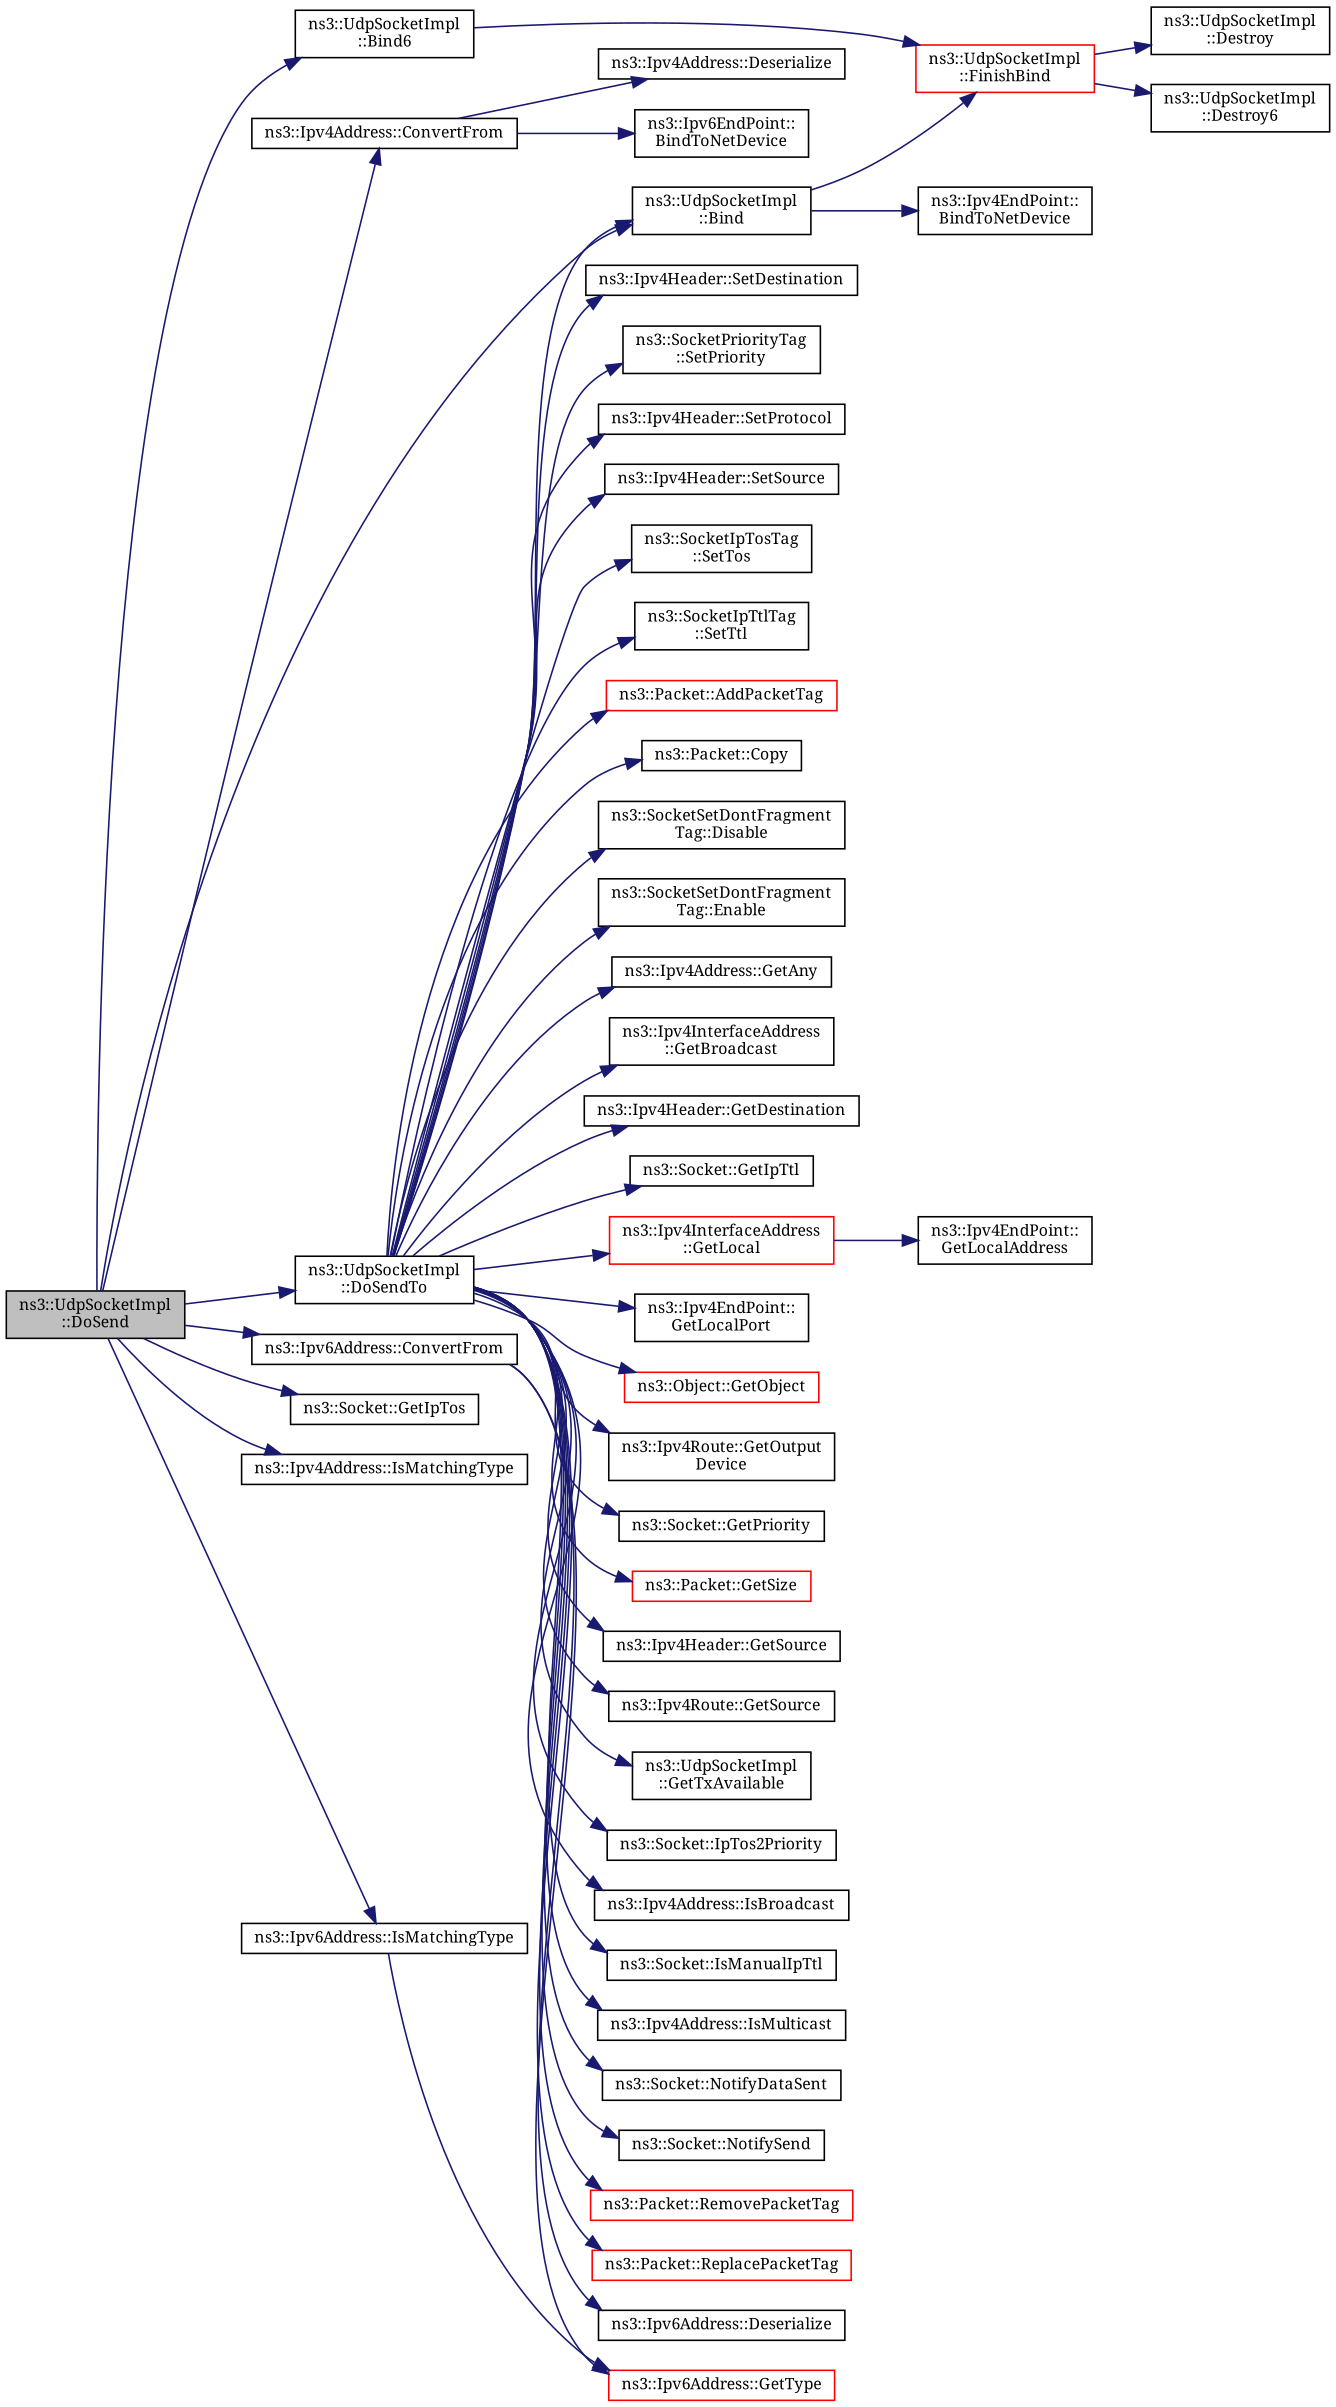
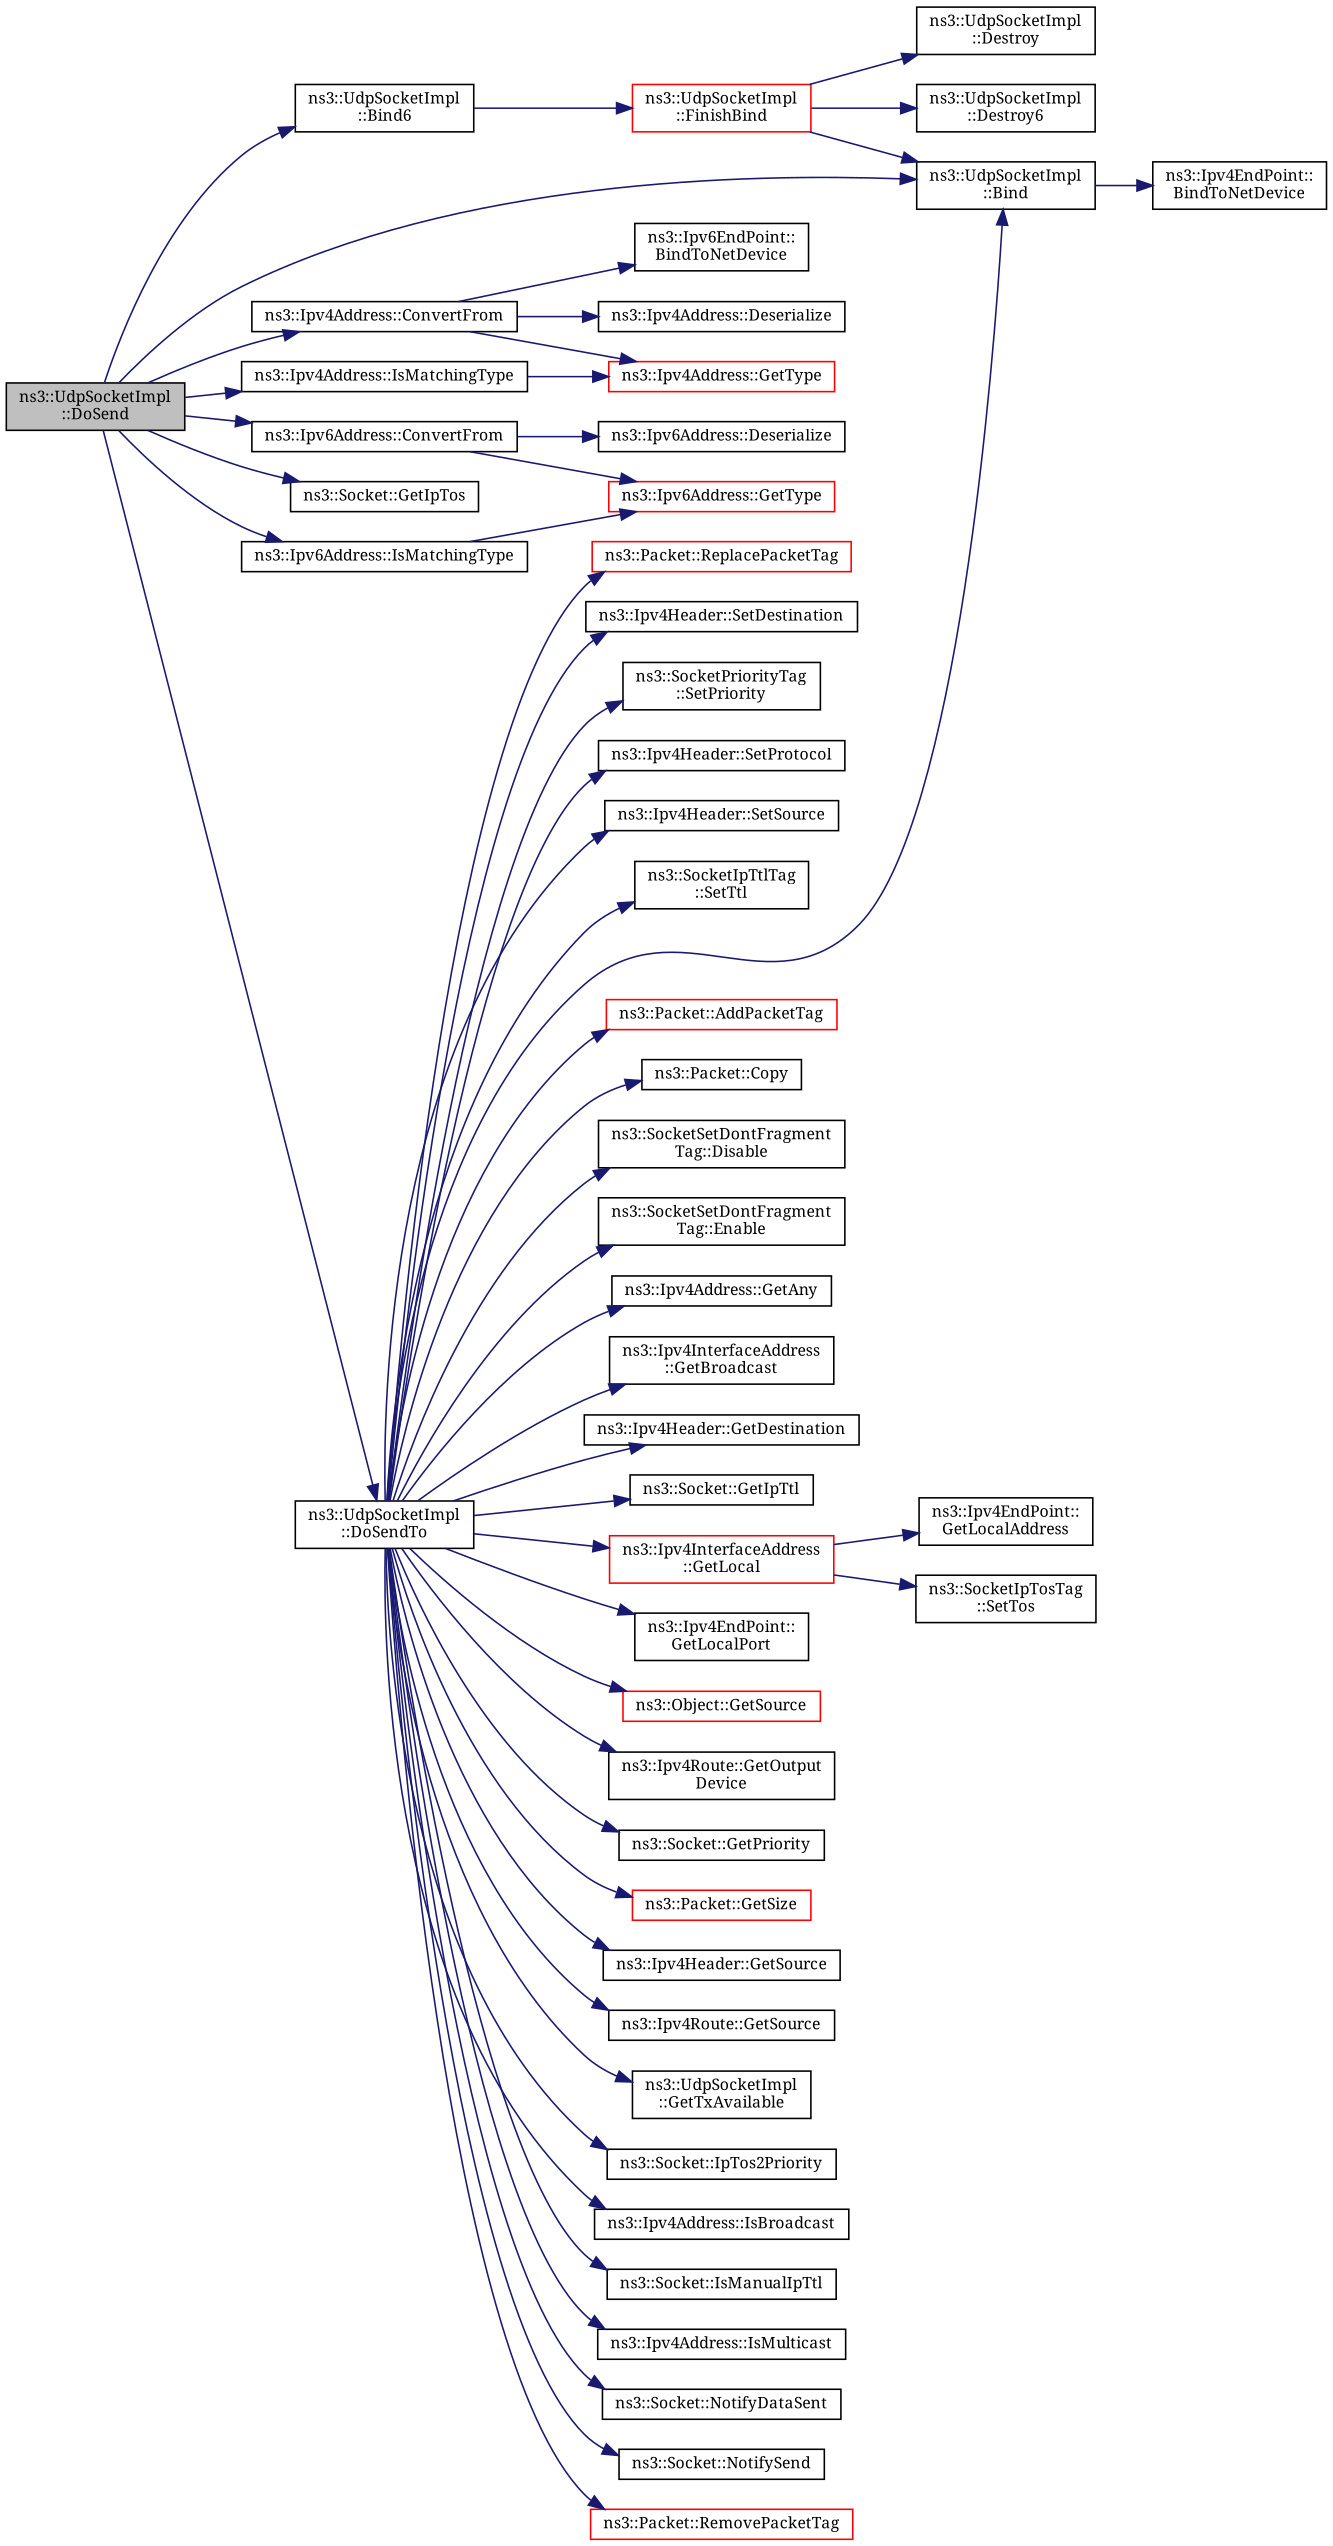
edge "ns3::UdpSocketImpl ::Bind" -> "ns3::UdpSocketImpl ::FinishBind": reversed
node "ns3::Ipv4Address::GetType": added
edge "ns3::UdpSocketImpl ::DoSendTo" -> "ns3::SocketIpTosTag ::SetTos": now "ns3::Ipv4InterfaceAddress ::GetLocal" -> "ns3::SocketIpTosTag ::SetTos"
node "ns3::Object::GetObject": label "ns3::Object::GetObject" -> "ns3::Object::GetSource"
